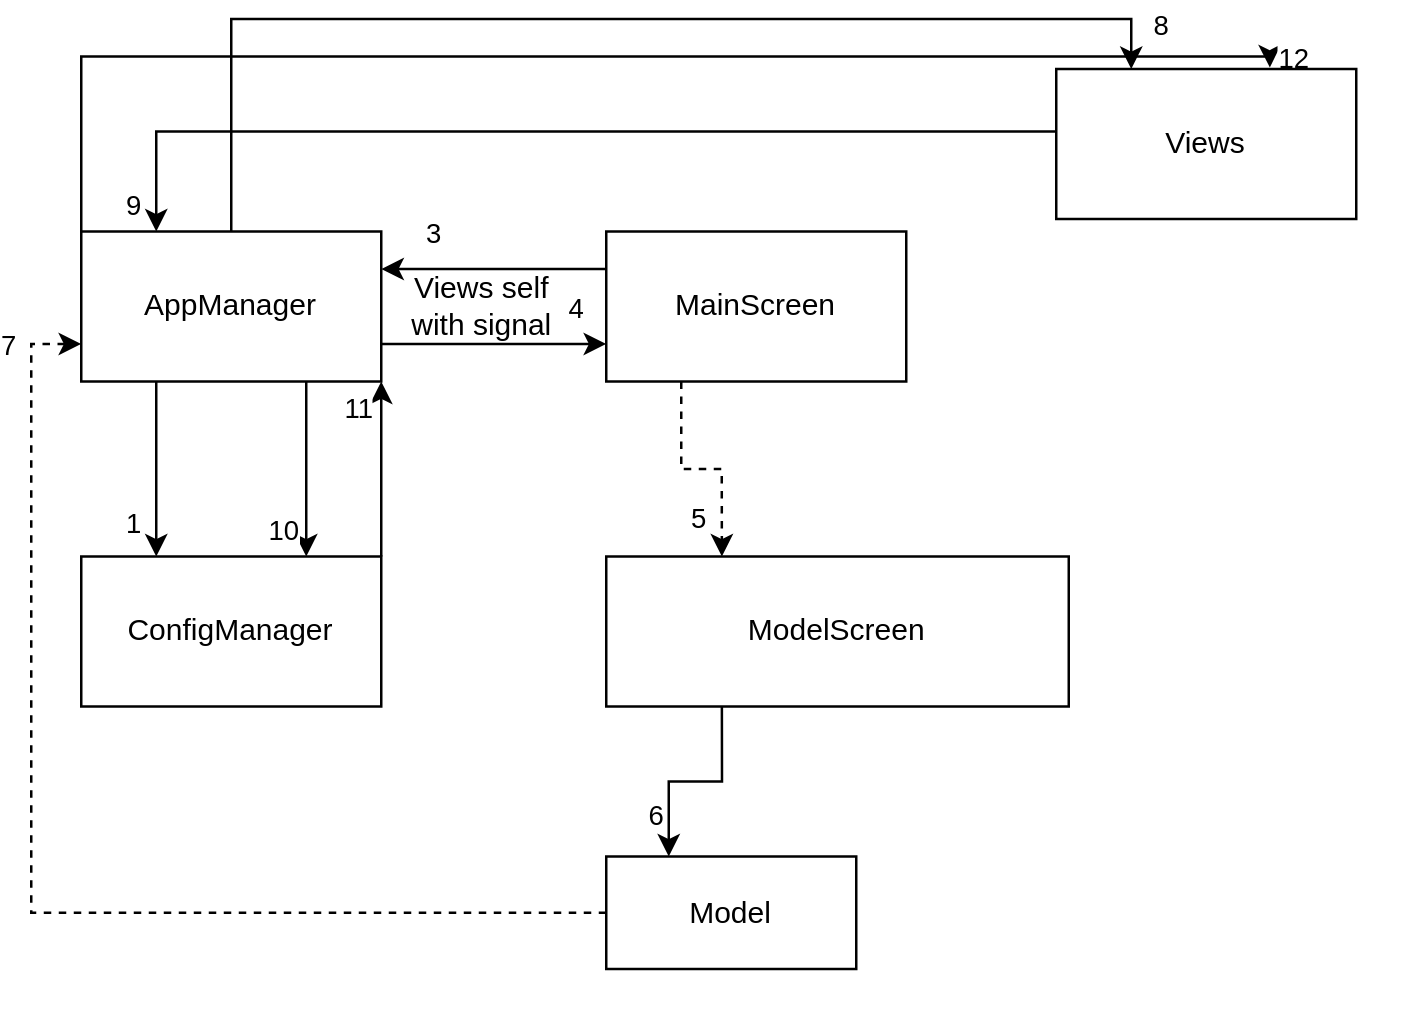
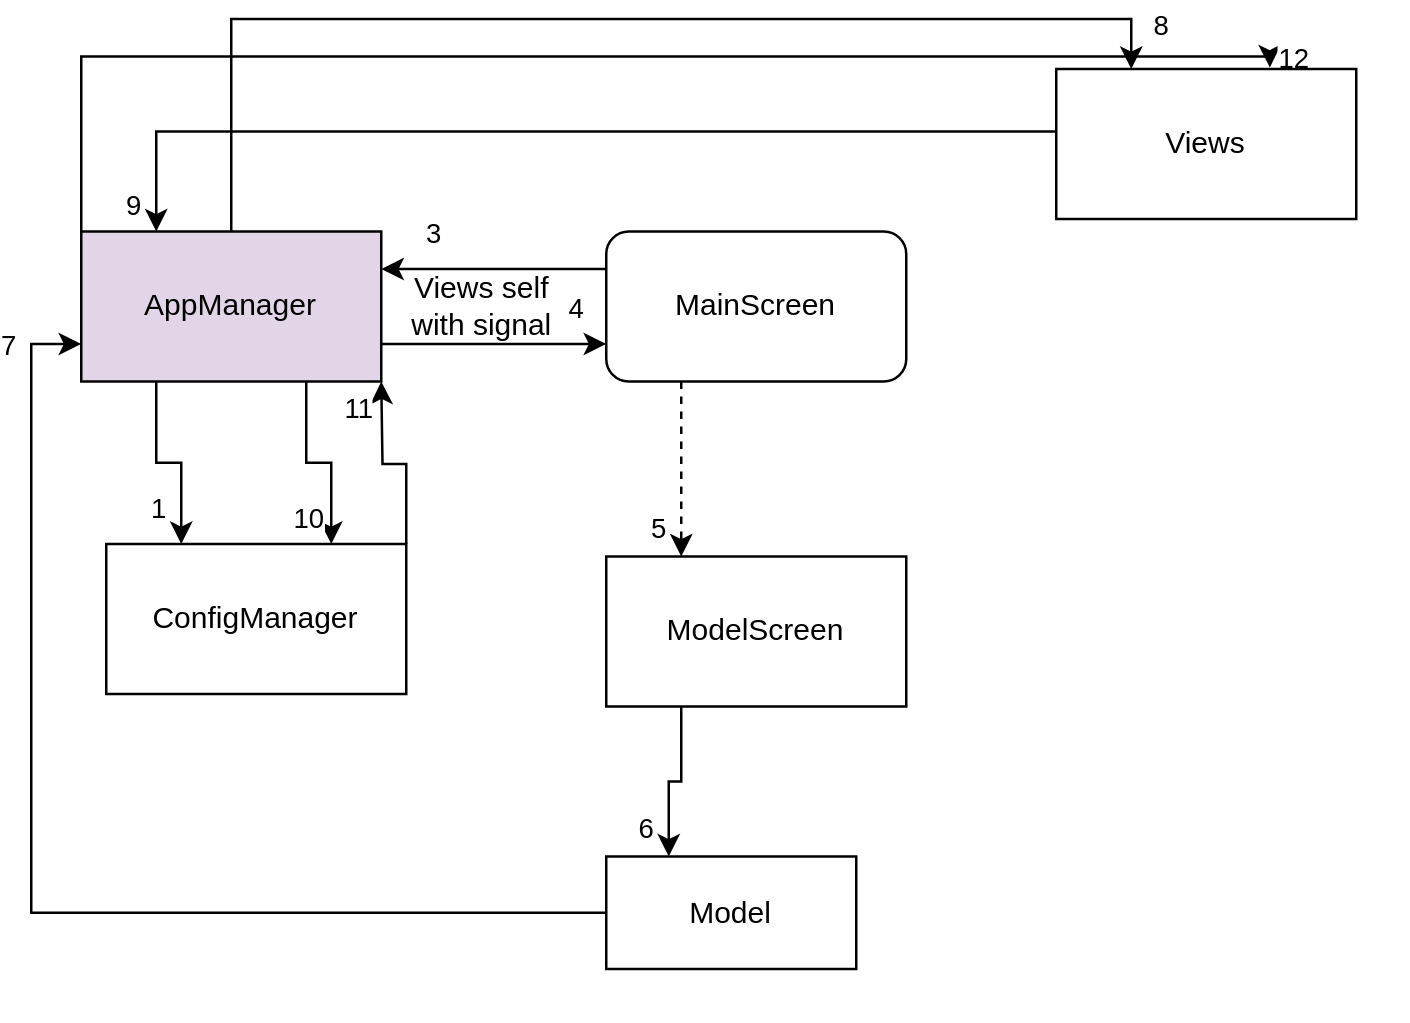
node "AppManager": fillcolor #ffffff -> #e1d5e7
node "MainScreen": shape rectangle -> rounded rectangle
node "ConfigManager": moved (231, 631) -> (256, 619)
node "ModelScreen": size 463x150 -> 300x150
edge "Model" -> "AppManager": style dashed -> solid
